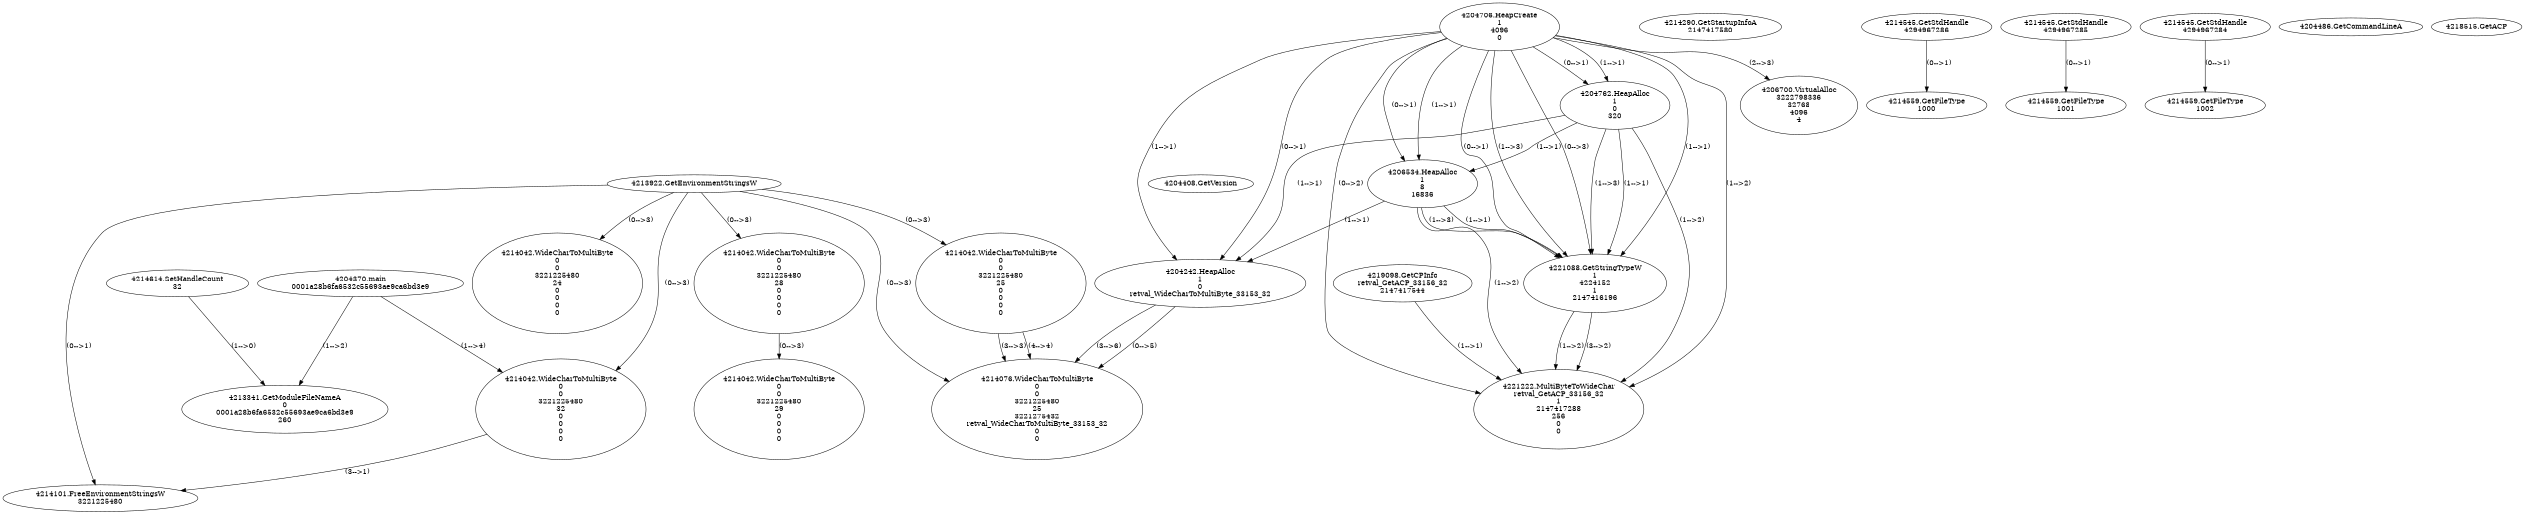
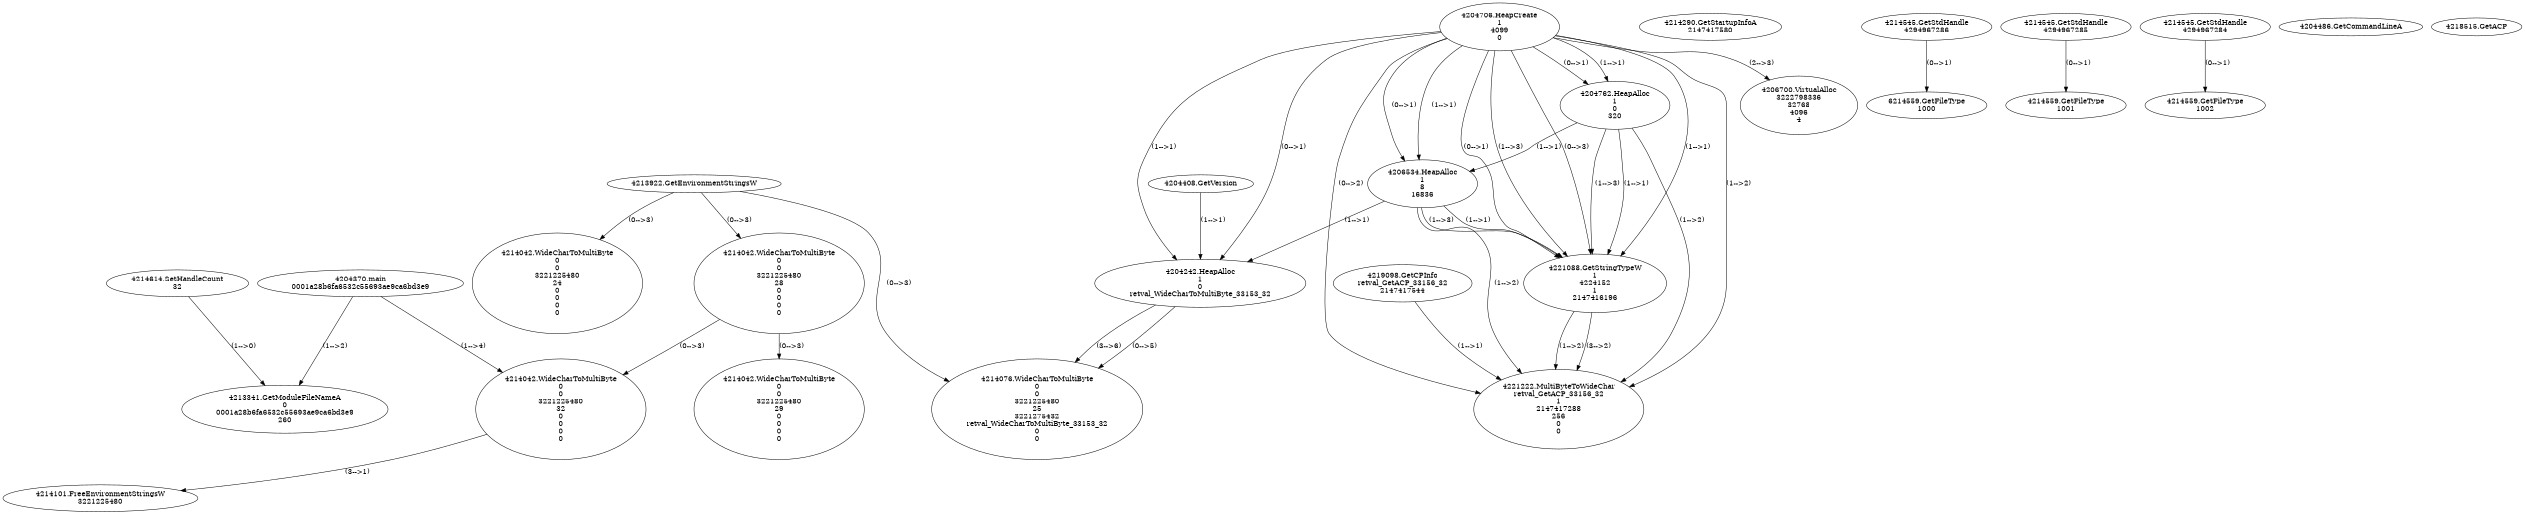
node "4204706.HeapCreate 1 4096 0": label "4204706.HeapCreate 1 4096 0" -> "4204706.HeapCreate 1 4099 0"
node "4214559.GetFileType 1000": label "4214559.GetFileType 1000" -> "6214559.GetFileType 1000"
edge "4204762.HeapAlloc 1 0 320" -> "4204242.HeapAlloc 1 0 retval_WideCharToMultiByte_33153_32": now "4204408.GetVersion" -> "4204242.HeapAlloc 1 0 retval_WideCharToMultiByte_33153_32"
edge "4213922.GetEnvironmentStringsW" -> "4214101.FreeEnvironmentStringsW 3221225480": removed, label "(0-->1)"
edge "4213922.GetEnvironmentStringsW" -> "4214042.WideCharToMultiByte 0 0 3221225480 32 0 0 0 0": now "4214042.WideCharToMultiByte 0 0 3221225480 28 0 0 0 0" -> "4214042.WideCharToMultiByte 0 0 3221225480 32 0 0 0 0"
node "4214042.WideCharToMultiByte 0 0 3221225480 25 0 0 0 0": removed
